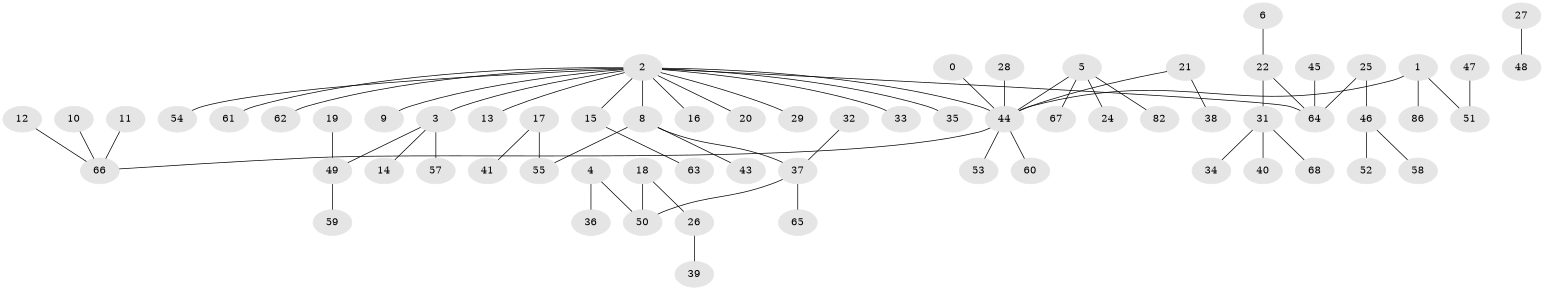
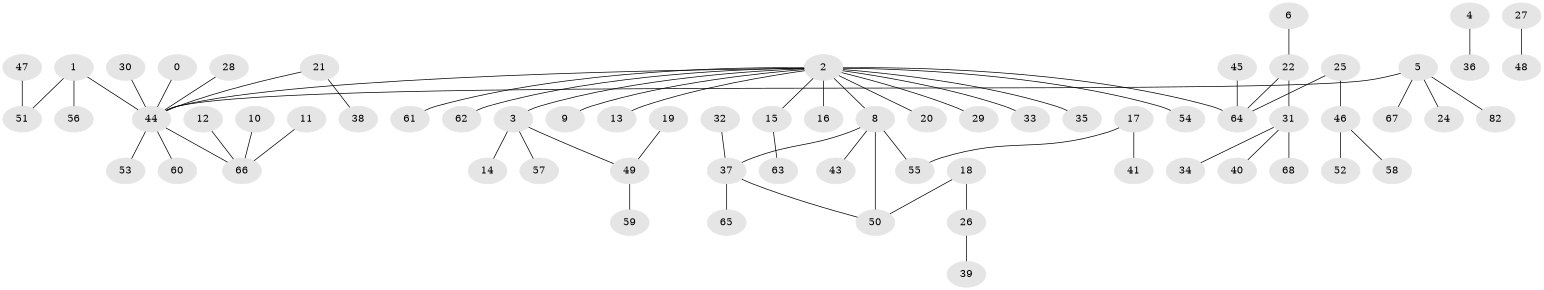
node "30": added
node "86": label "86" -> "56"
edge "4" -- "50": now "8" -- "50"
